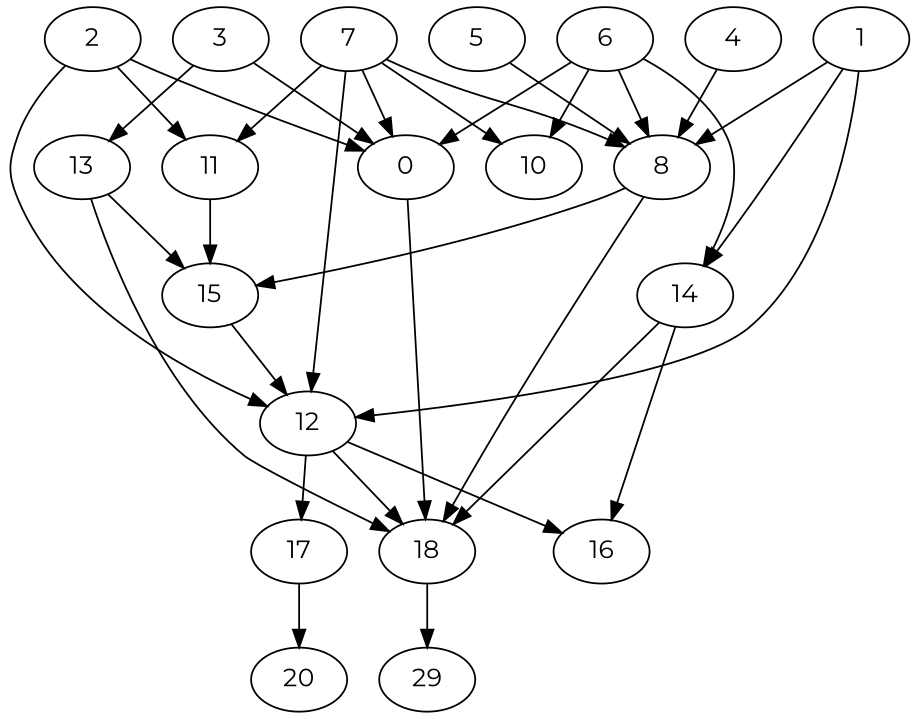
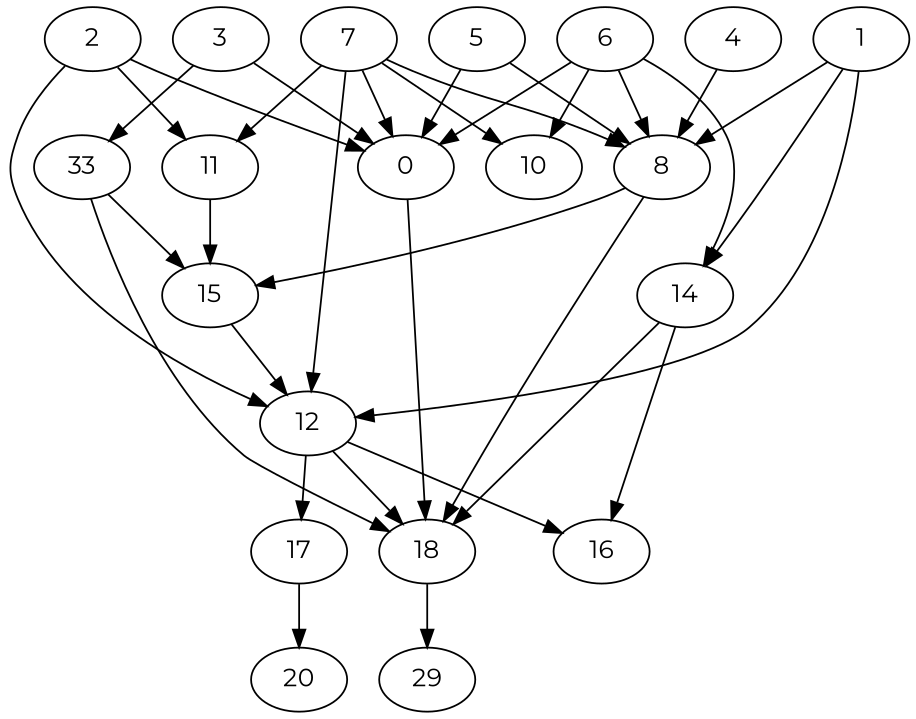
edge "5" -> "0": added
node "13": label "13" -> "33"
